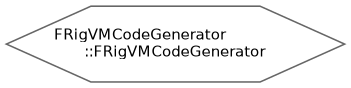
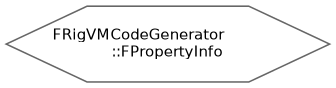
node "FRigVMCodeGenerator ::FRigVMCodeGenerator": label "FRigVMCodeGenerator ::FRigVMCodeGenerator" -> "FRigVMCodeGenerator ::FPropertyInfo"
